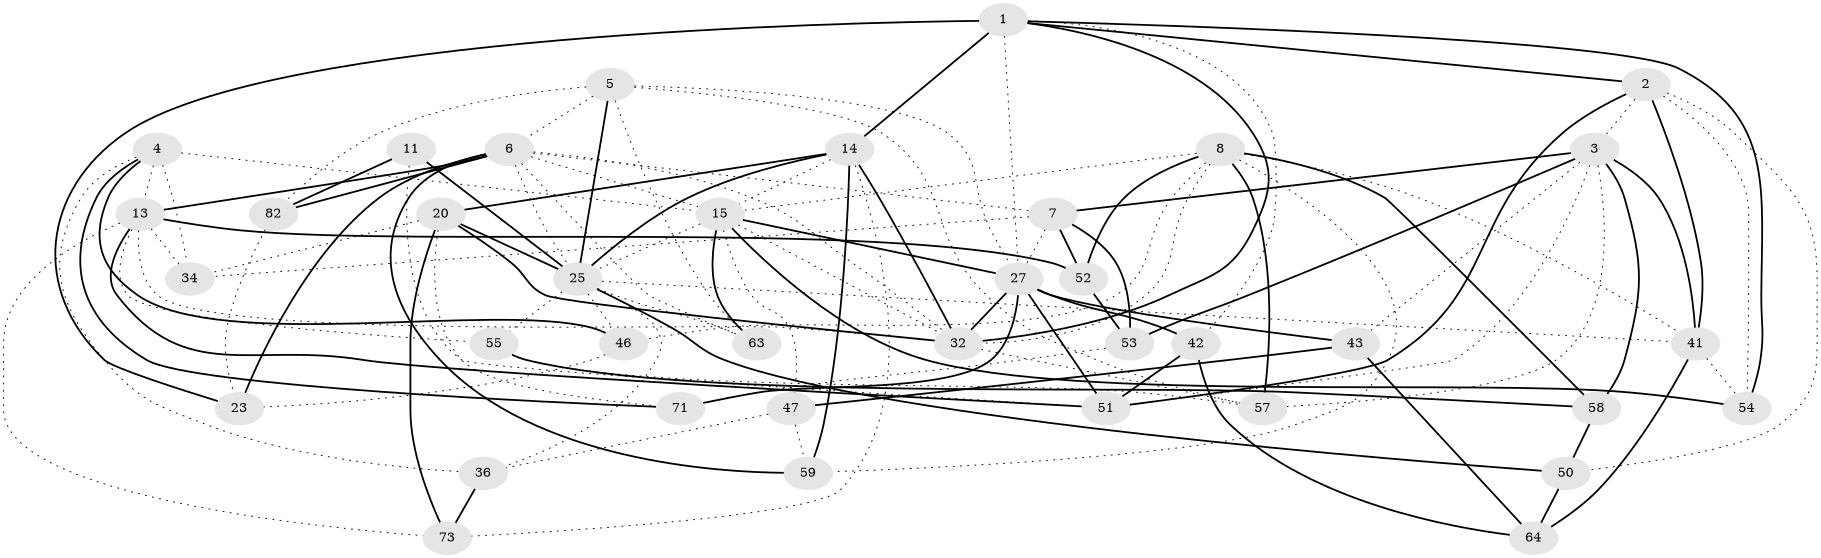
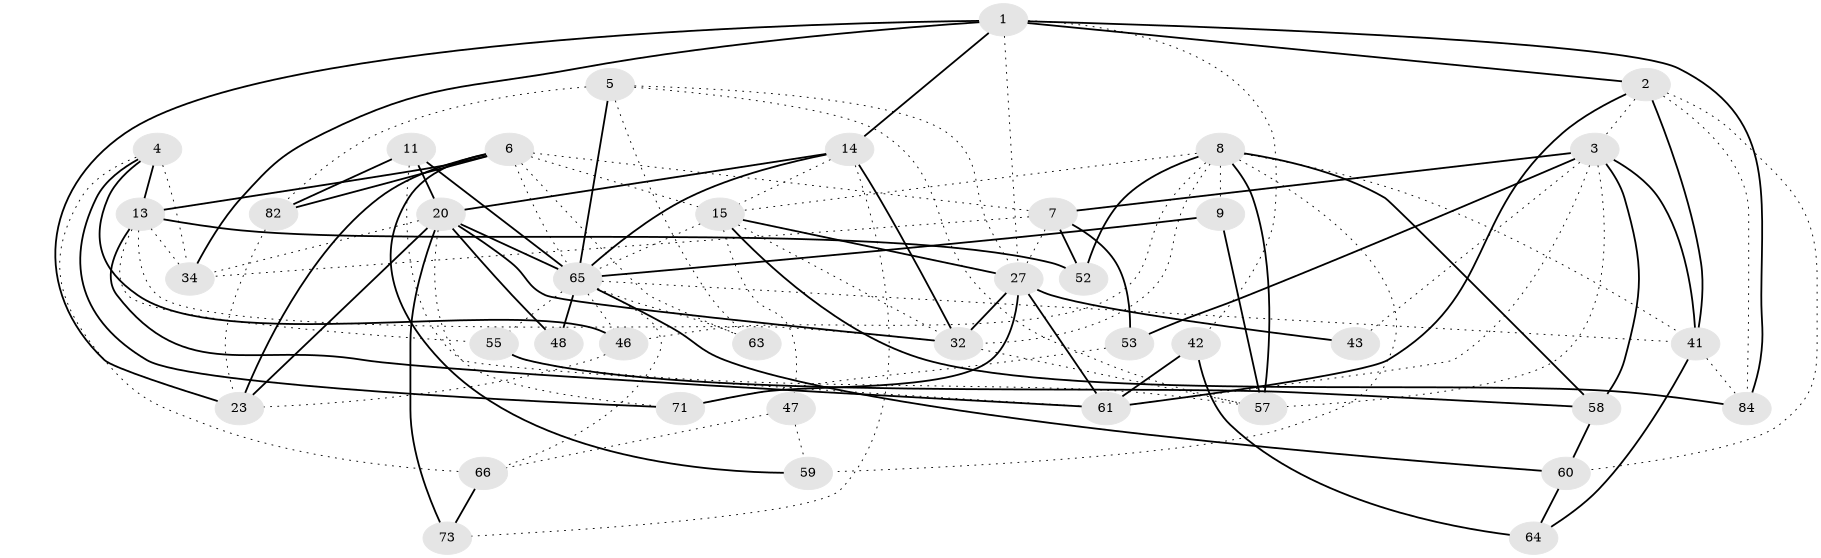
edge "5" -- "6": removed
edge "4" -- "13": style dotted -> bold
edge "4" -- "15": removed
edge "11" -- "20": added
edge "6" -- "32": removed
edge "1" -- "32": now "1" -- "34"
node "9": added
node "25": label "25" -> "65"
edge "15" -- "63": removed
edge "20" -- "23": added
edge "52" -- "53": removed
edge "14" -- "59": removed
edge "27" -- "42": removed
node "48": added
edge "43" -- "47": removed
node "51": label "51" -> "61"
node "54": label "54" -> "84"
edge "43" -- "64": removed
node "36": label "36" -> "66"
node "50": label "50" -> "60"
edge "13" -- "73": removed
